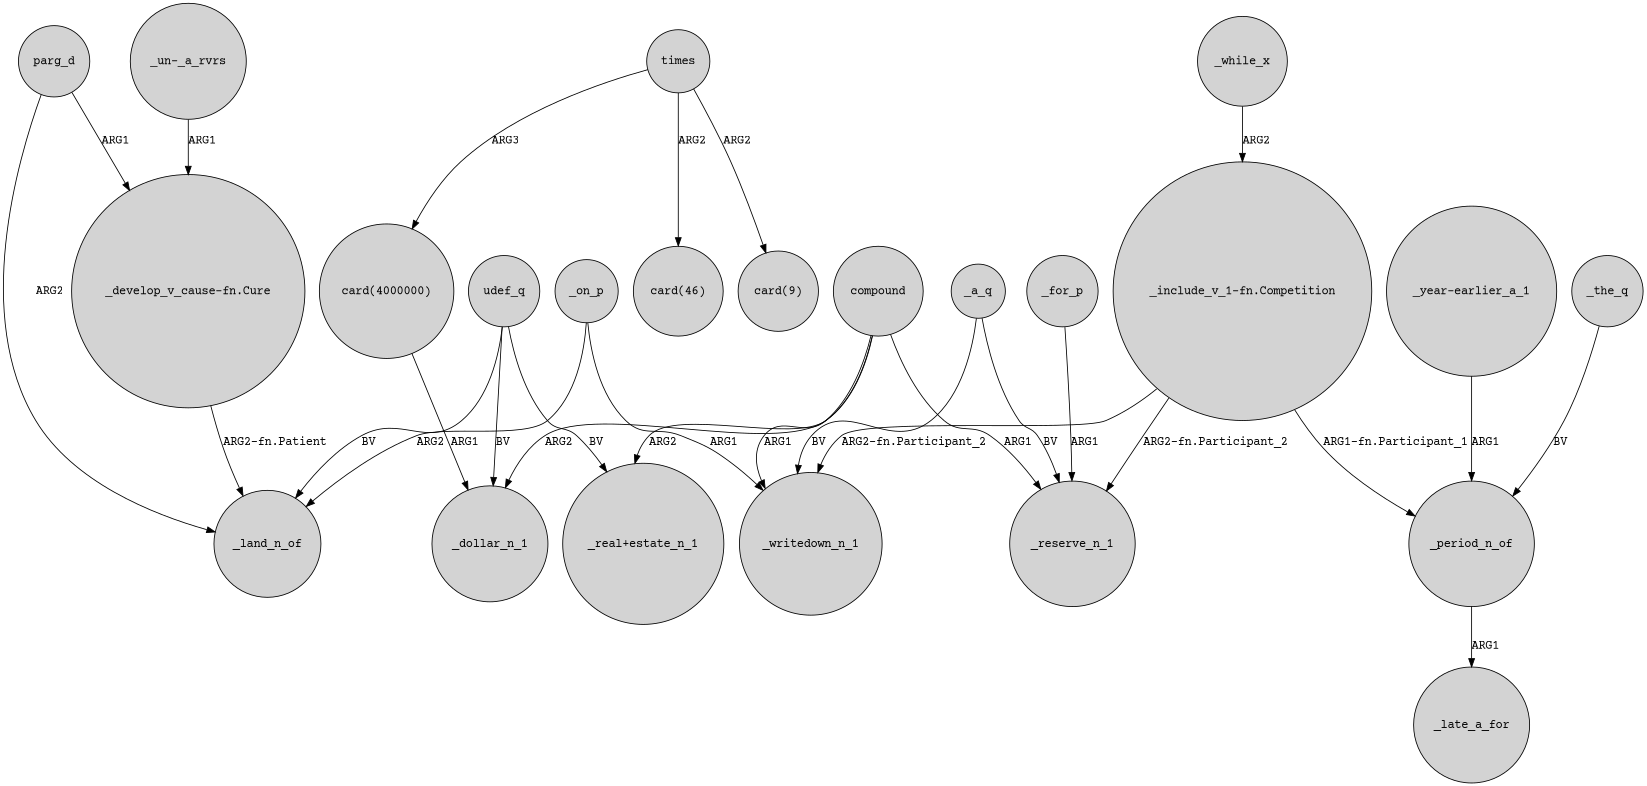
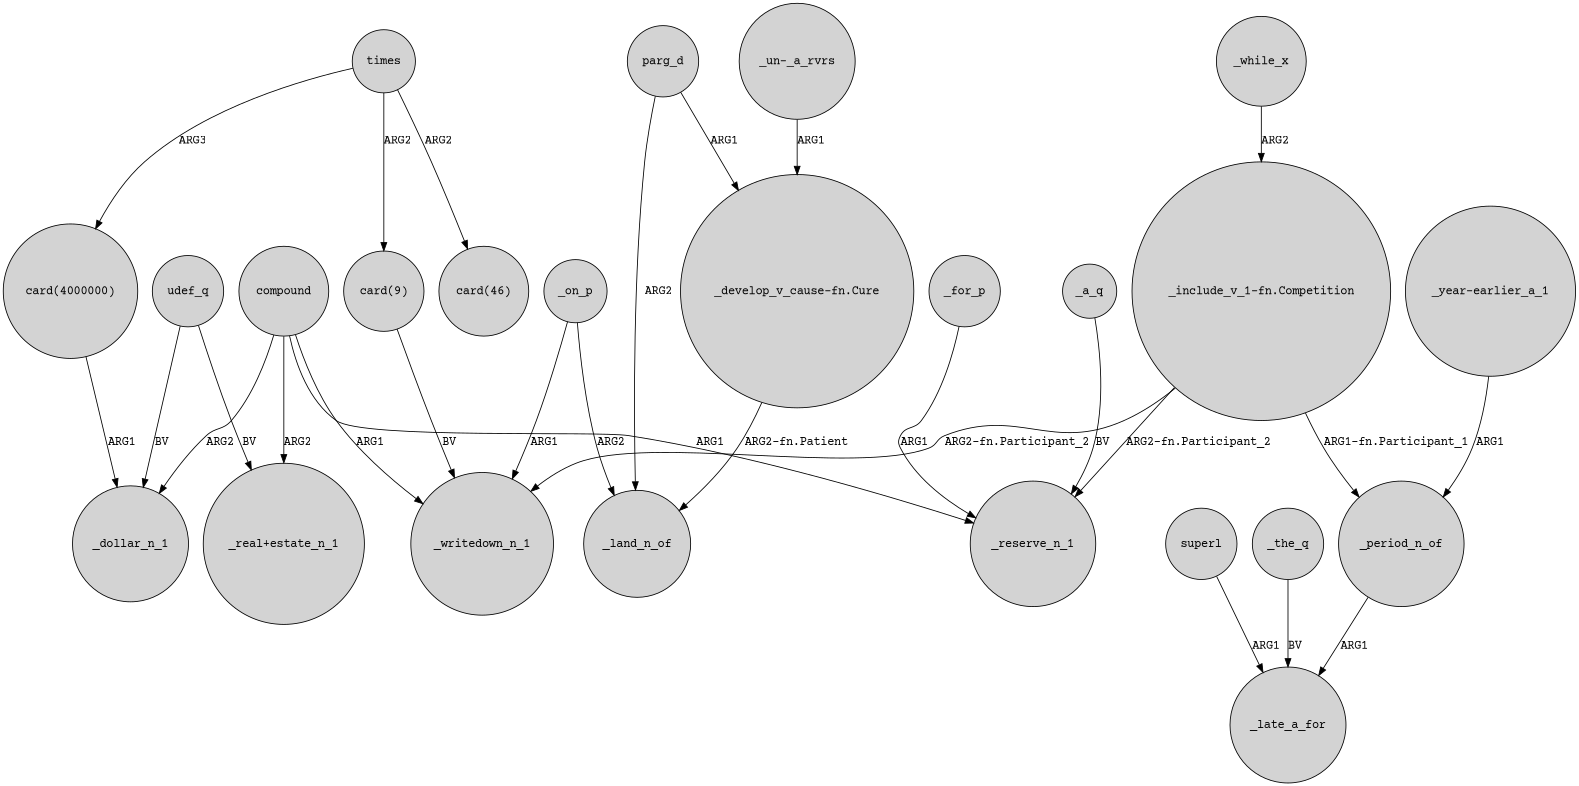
edge "_a_q" -> "_writedown_n_1": now "card(9)" -> "_writedown_n_1"
edge "_the_q" -> "_period_n_of": now "_the_q" -> "_late_a_for"
edge "udef_q" -> "_land_n_of": removed, label "BV"
node "superl": added
